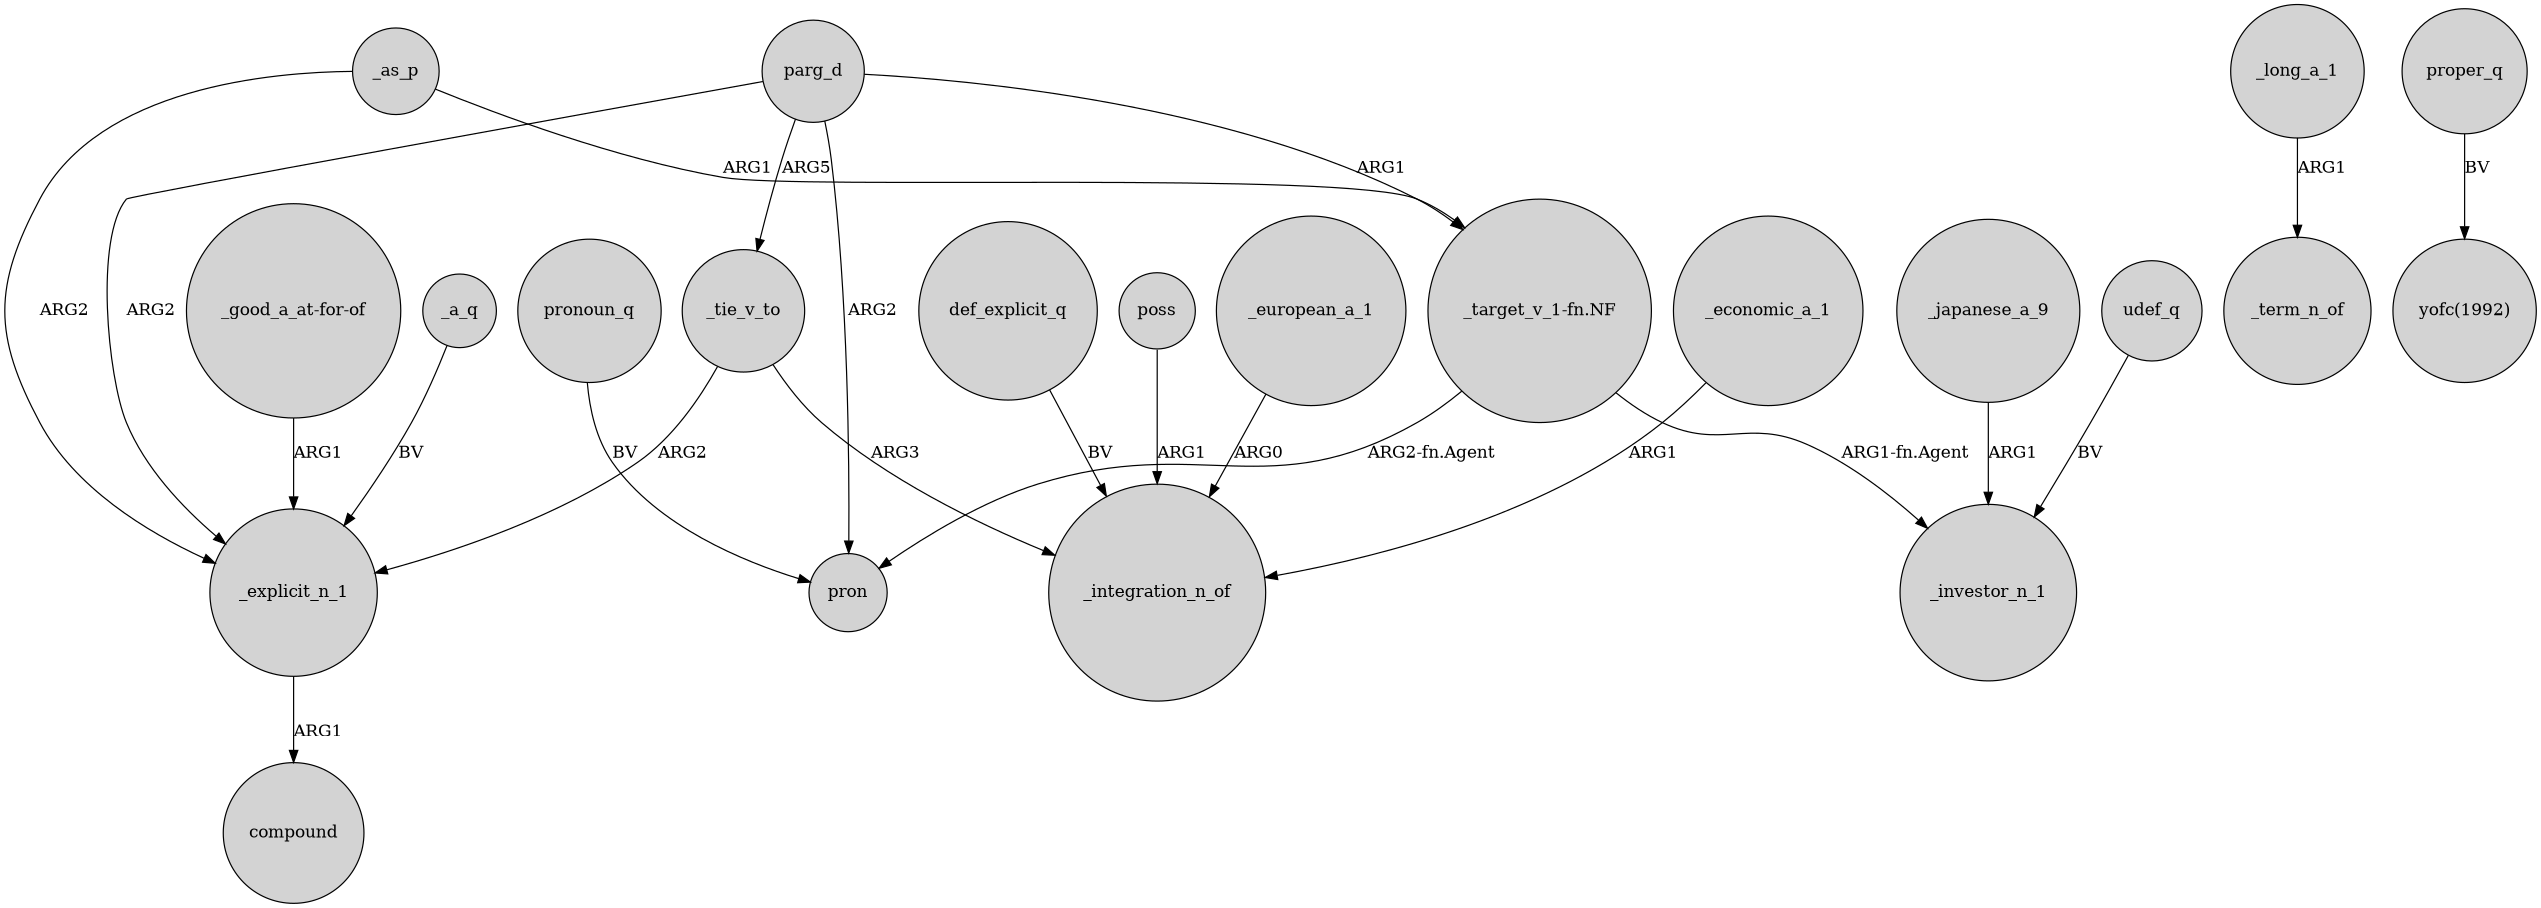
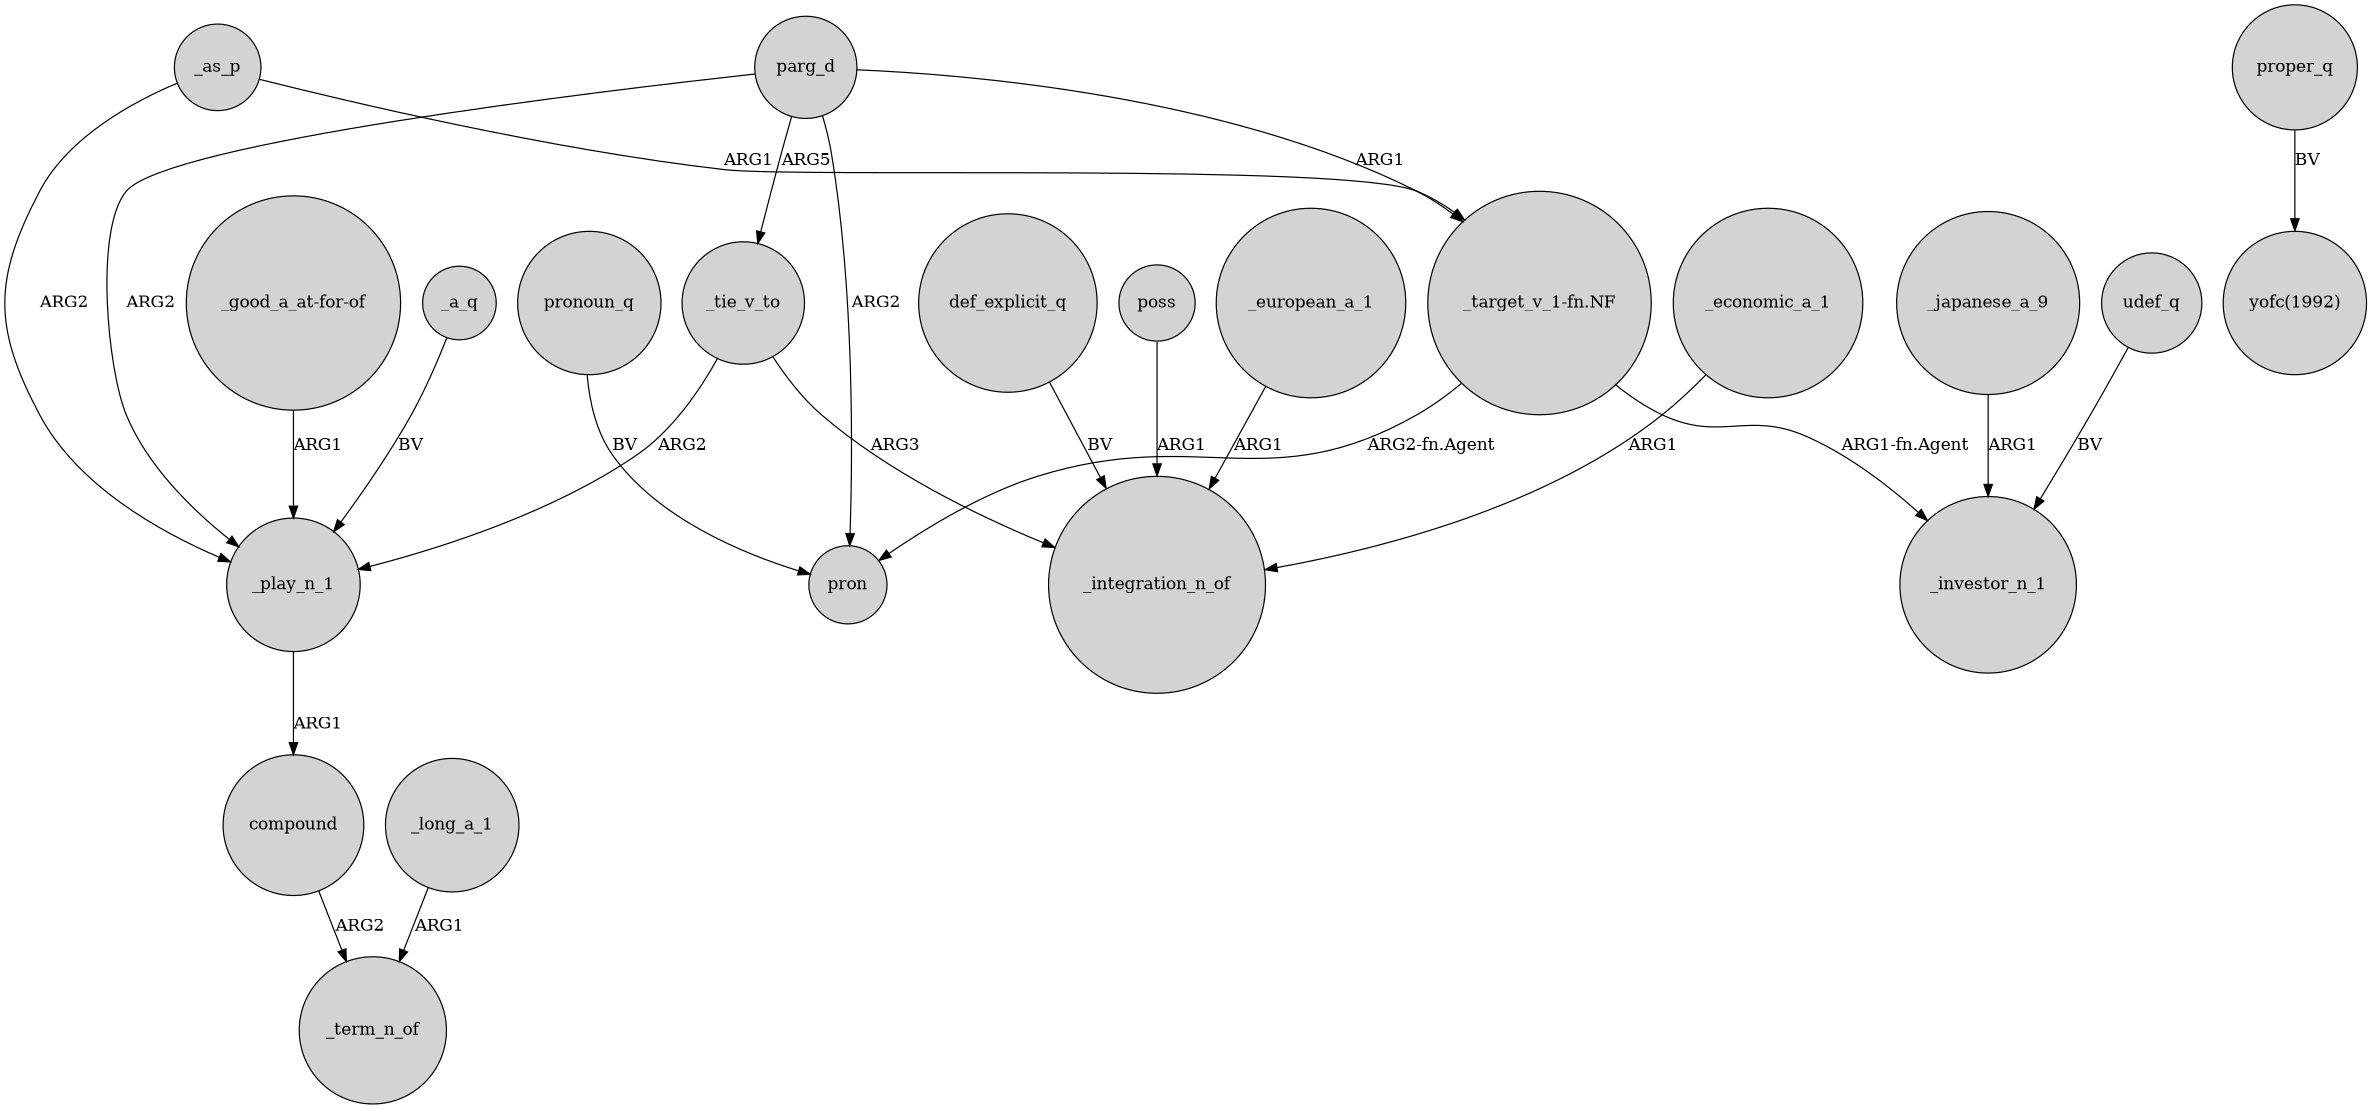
edge "_european_a_1" -> "_integration_n_of": label "ARG0" -> "ARG1"
node "_explicit_n_1": label "_explicit_n_1" -> "_play_n_1"
edge "compound" -> "_term_n_of": added, label "ARG2"
